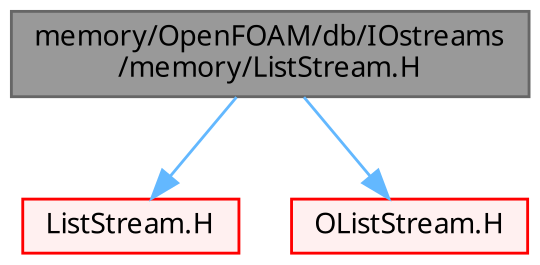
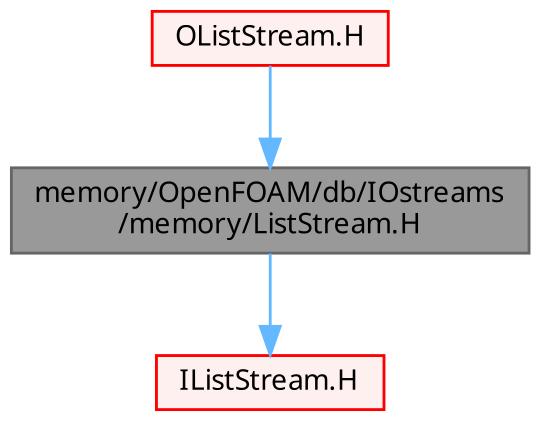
edge "memory/OpenFOAM/db/IOstreams /memory/ListStream.H" -> "OListStream.H": reversed
node "ListStream.H": label "ListStream.H" -> "IListStream.H"
